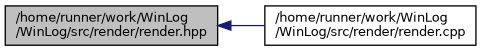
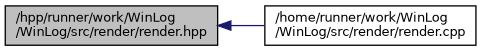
node "/home/runner/work/WinLog /WinLog/src/render/render.hpp": label "/home/runner/work/WinLog /WinLog/src/render/render.hpp" -> "/hpp/runner/work/WinLog /WinLog/src/render/render.hpp"
